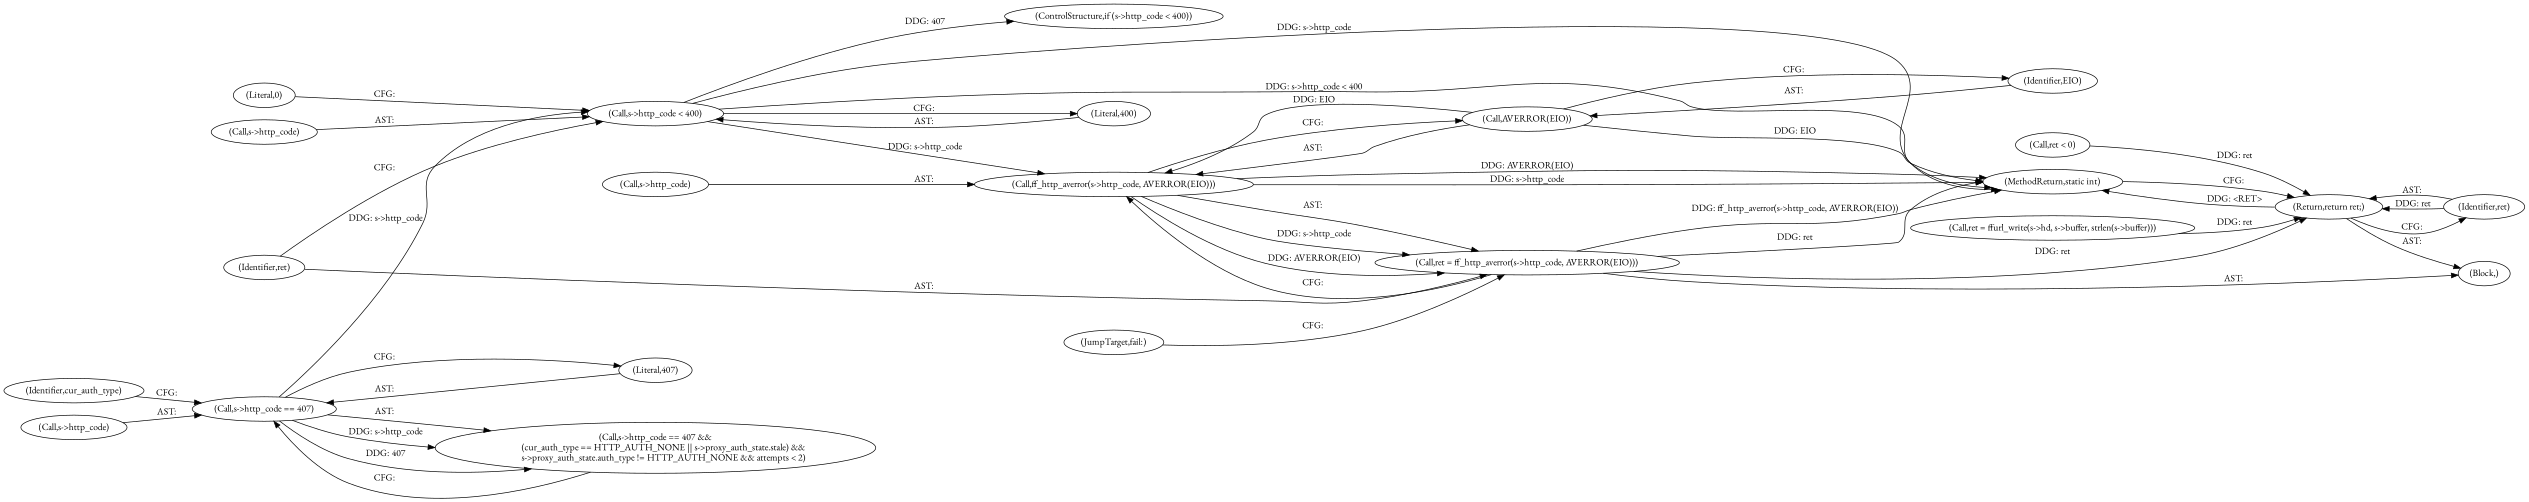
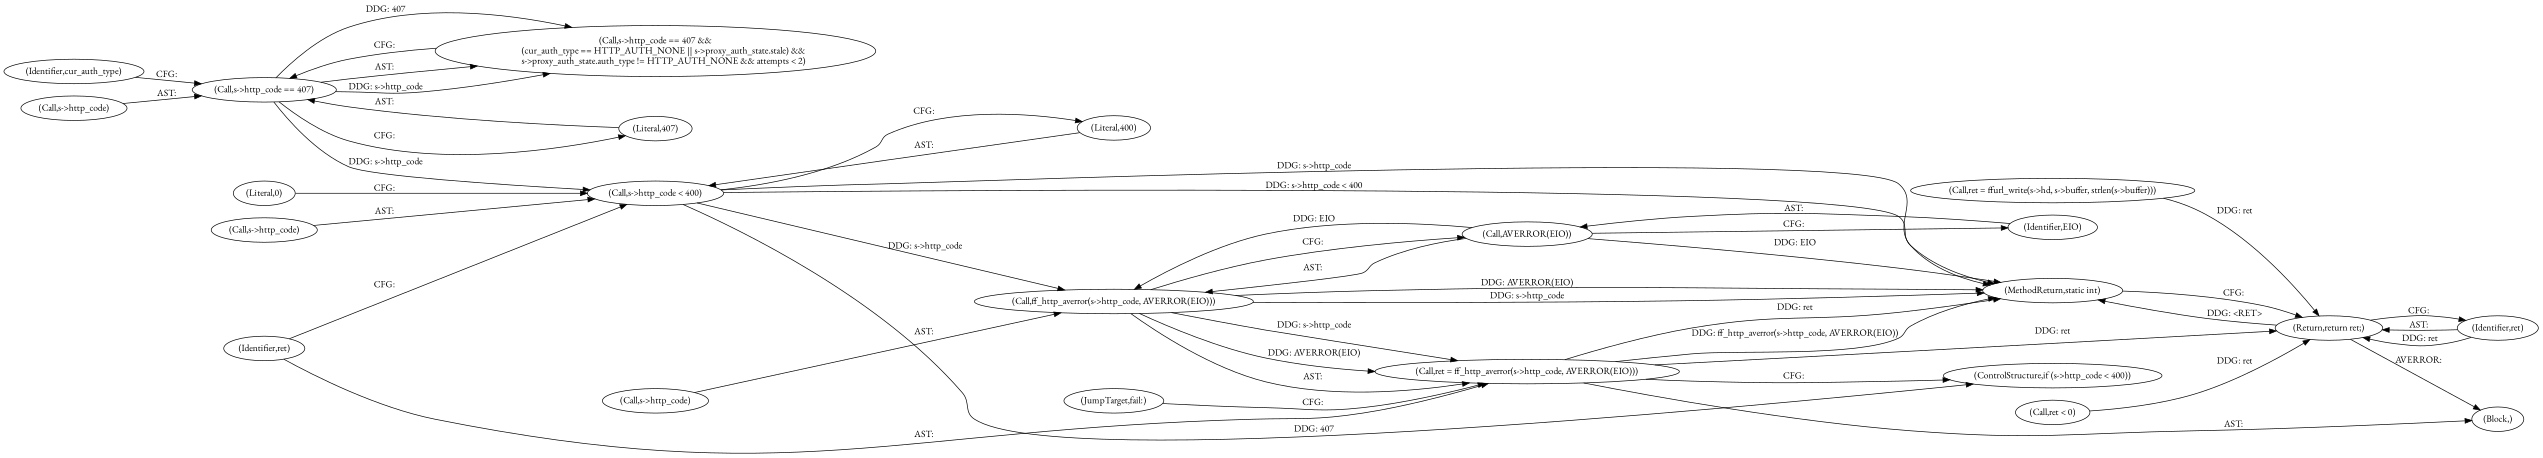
edge "(Return,return ret;)" -> "(Block,)": label "AST: " -> "AVERROR: "
edge "(Call,ret = ff_http_averror(s->http_code, AVERROR(EIO)))" -> "(Call,ff_http_averror(s->http_code, AVERROR(EIO)))": now "(Call,ret = ff_http_averror(s->http_code, AVERROR(EIO)))" -> "(ControlStructure,if (s->http_code < 400))"
